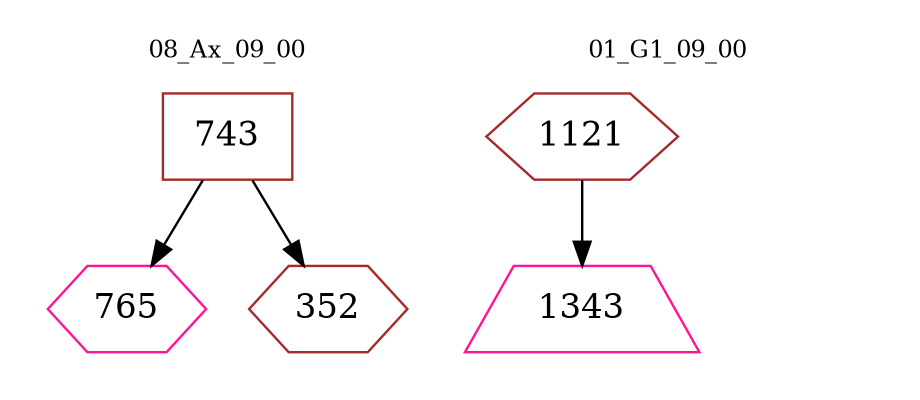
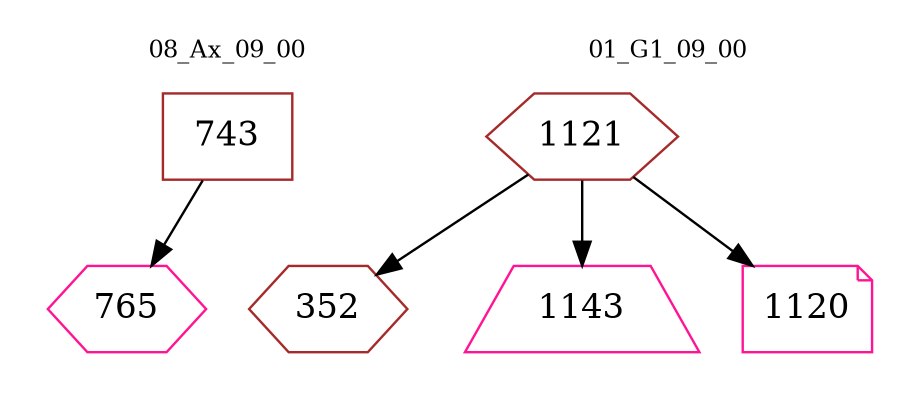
edge "743" -> "352": now "1121" -> "352"
node "1343": label "1343" -> "1143"
node "1120": added
